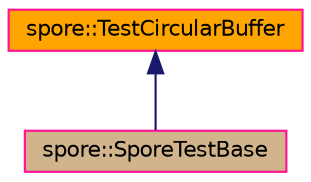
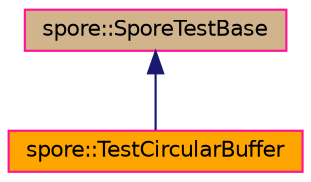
edge "spore::SporeTestBase" -> "spore::TestCircularBuffer": reversed
